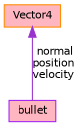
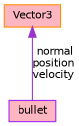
node "Vector4": label "Vector4" -> "Vector3"
